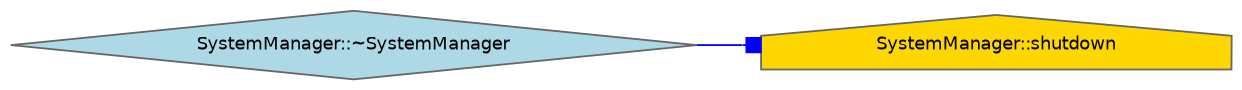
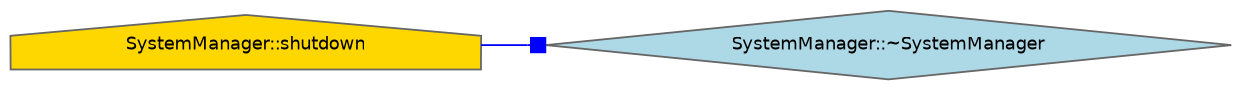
edge "SystemManager::~SystemManager" -> "SystemManager::shutdown": reversed
